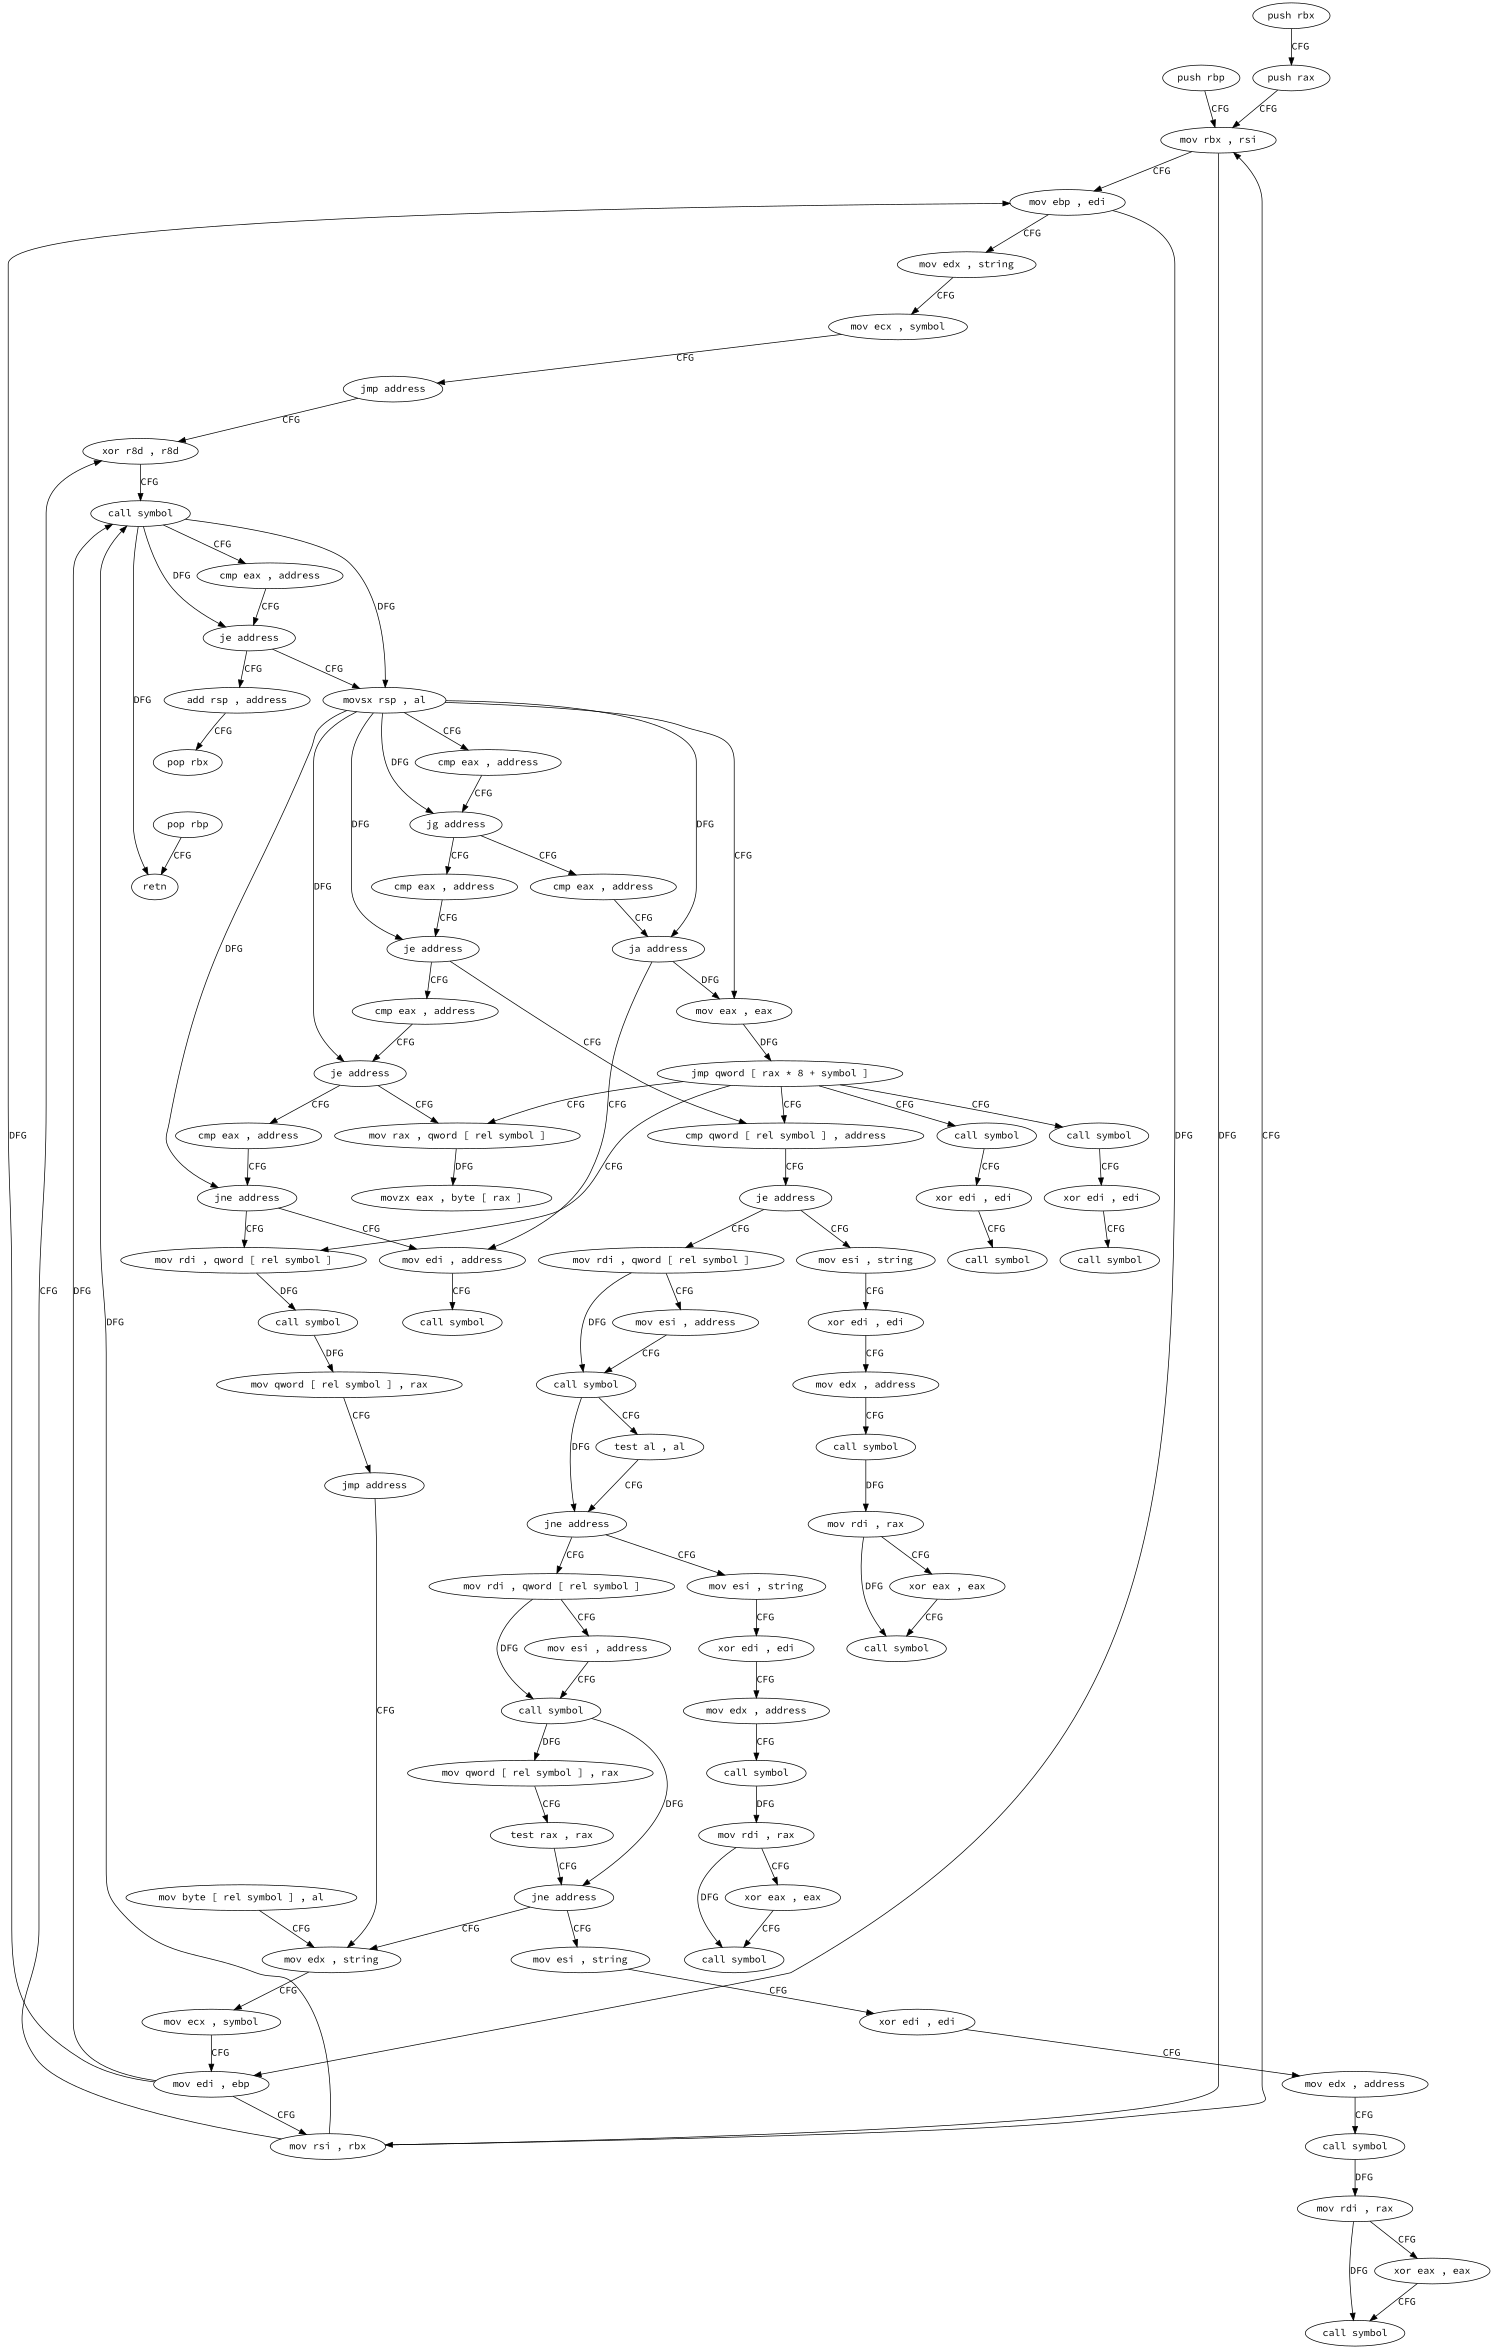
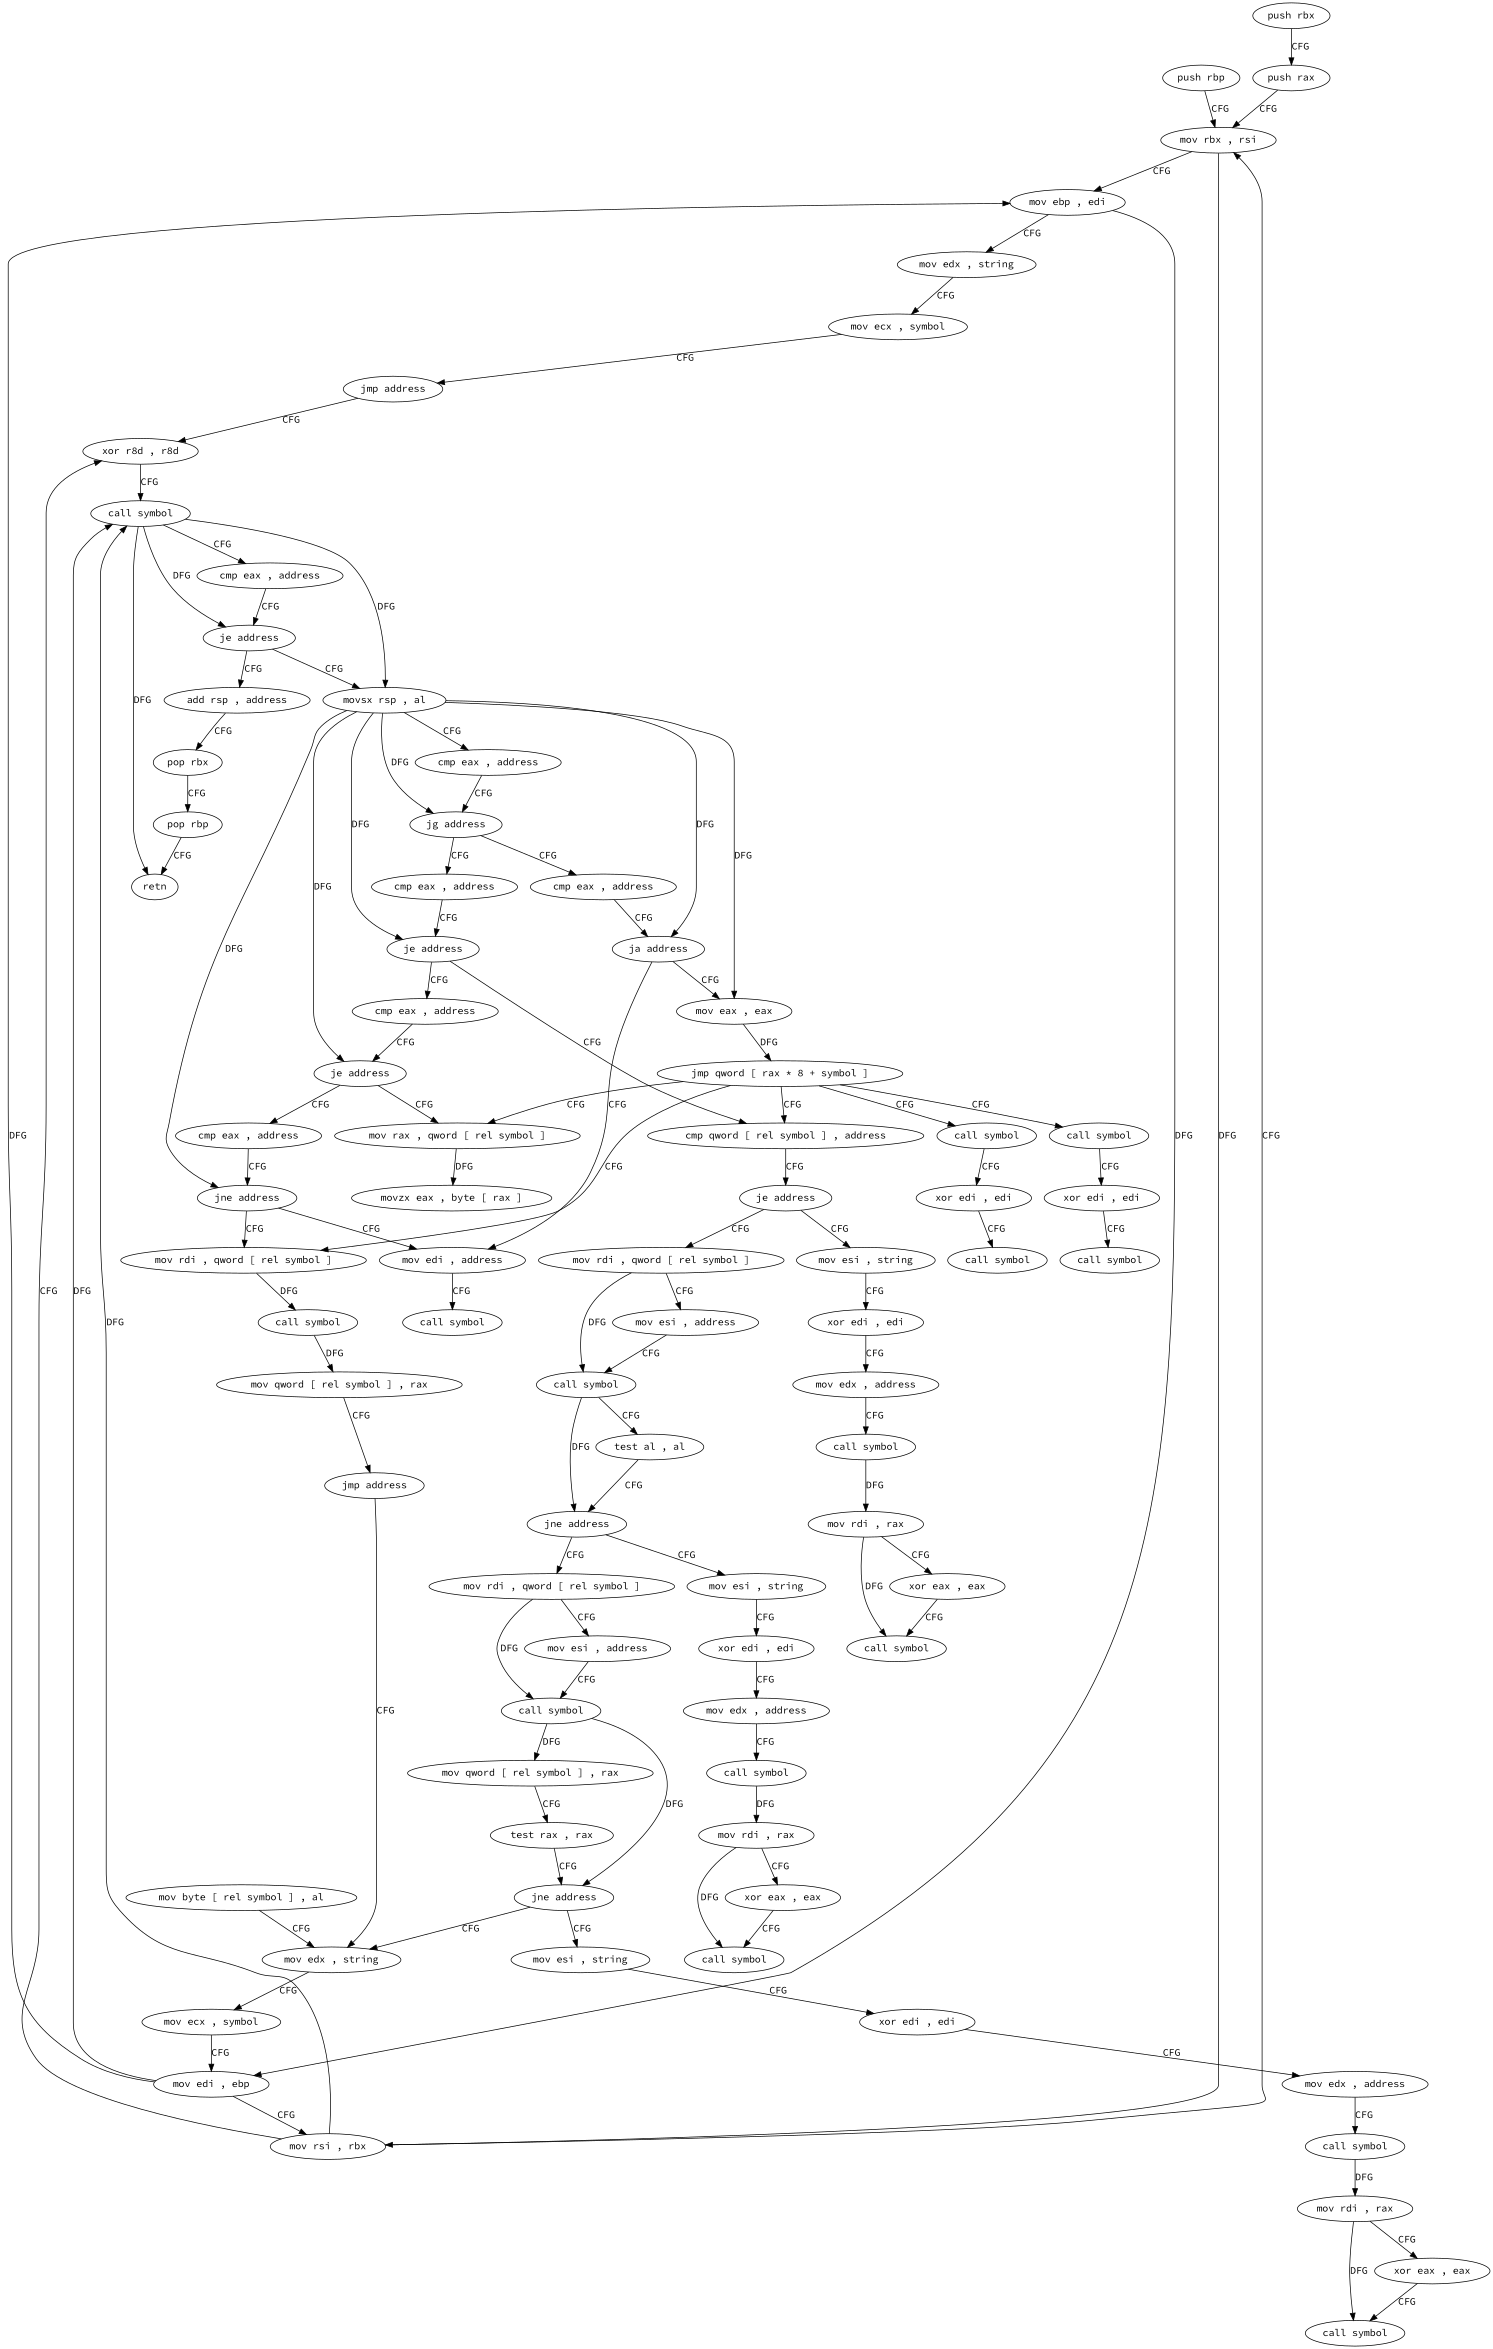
edge "pop rbx" -> "pop rbp": added, label "CFG"
edge "movsx rsp , al" -> "mov eax , eax": label "CFG" -> "DFG"
edge "ja address" -> "mov eax , eax": label "DFG" -> "CFG"
